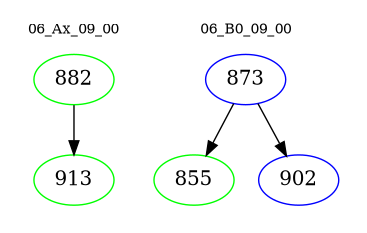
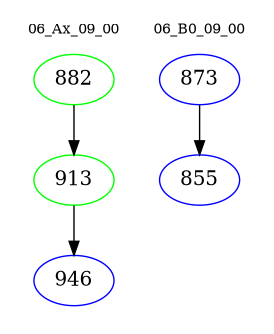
node "855": color green -> blue
node "902": removed
node "946": added
